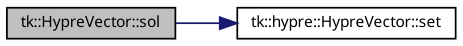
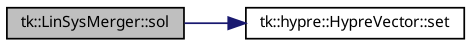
node "tk::HypreVector::sol": label "tk::HypreVector::sol" -> "tk::LinSysMerger::sol"
